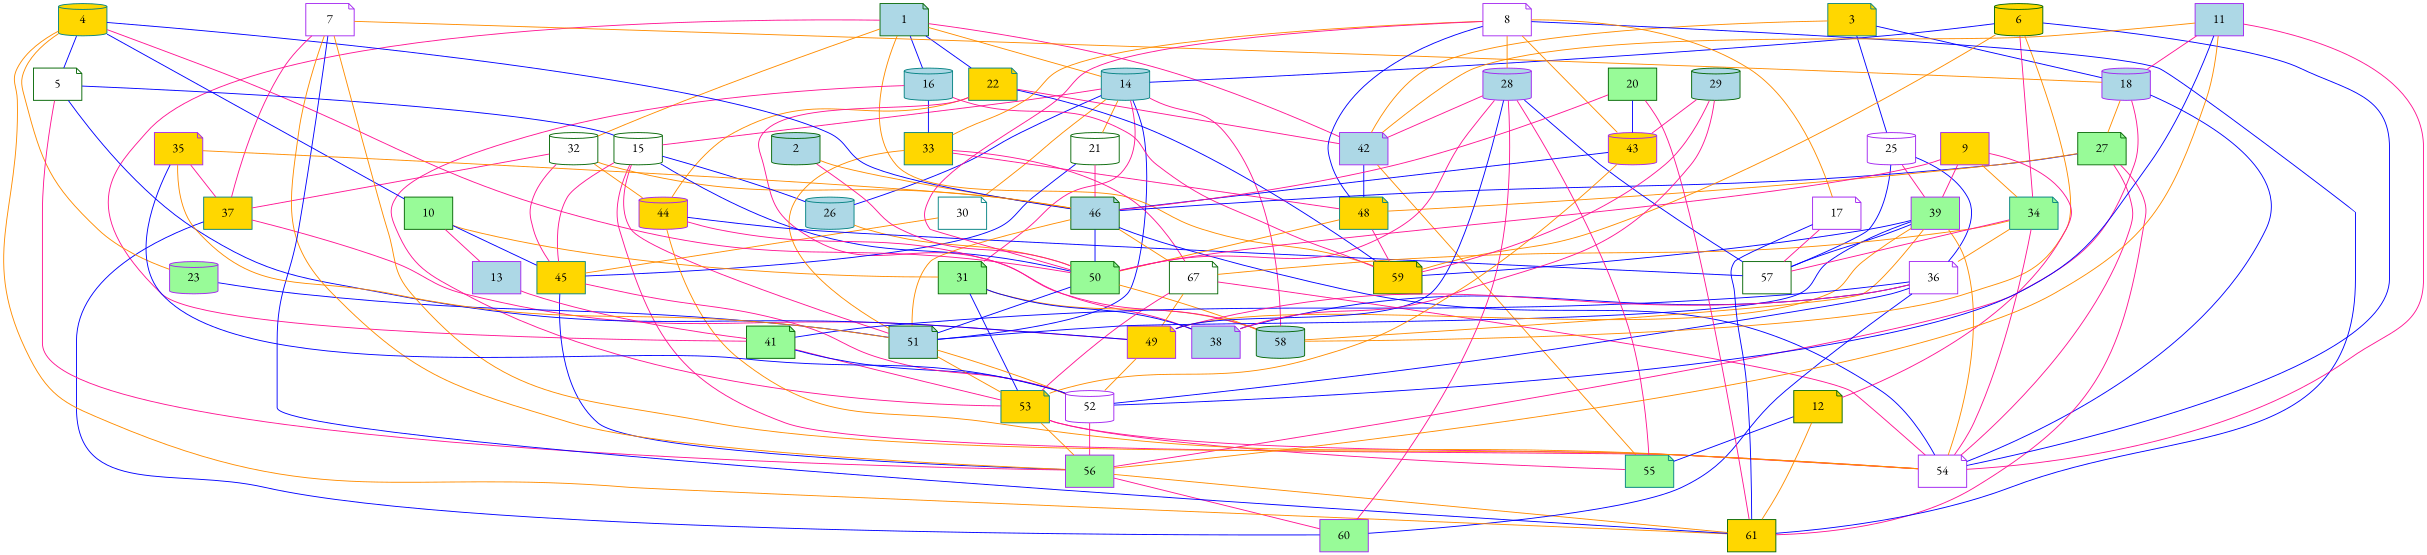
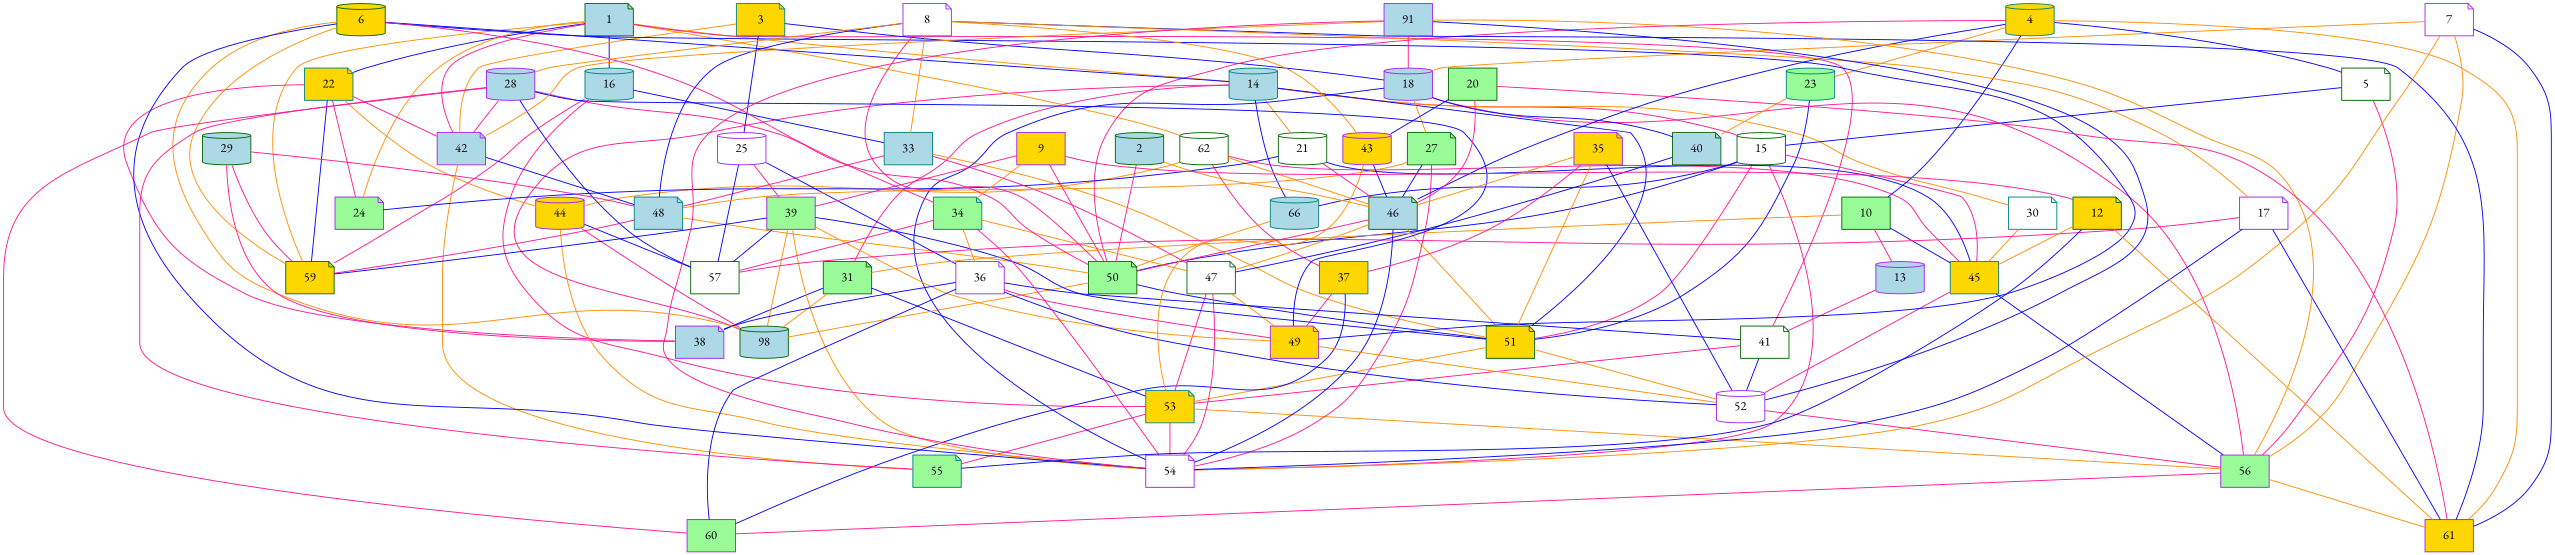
node "11": label "11" -> "91"
edge "7" -- "37": removed
edge "29" -- "43": now "29" -- "48"
node "32": label "32" -> "62"
node "33": fillcolor gold -> lightblue
node "40": added
node "24": added
node "26": label "26" -> "66"
node "48": fillcolor gold -> lightblue
edge "46" -- "50": color blue -> deeppink
edge "12" -- "45": added
node "23": color purple -> teal
node "13": shape box -> cylinder
node "67": label "67" -> "47"
edge "5" -- "49": now "6" -- "49"
node "41": fillcolor palegreen -> white
node "51": fillcolor lightblue -> gold
node "58": label "58" -> "98"
edge "27" -- "61": removed
edge "17" -- "54": added
node "61": color darkgreen -> purple
